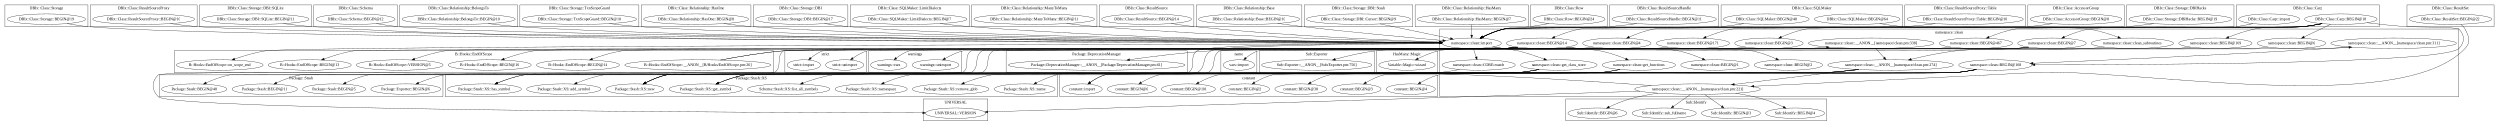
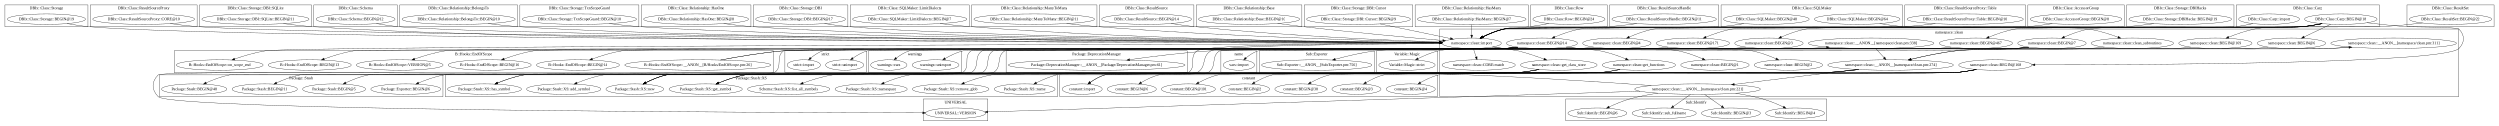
cluster "DBIx::Class::Storage::DBI::Stash": label "DBIx::Class::Storage::DBI::Stash" -> "DBIx::Class::Storage::DBI::Cursor"
node "DBIx::Class::ResultSourceProxy::BEGIN@10": label "DBIx::Class::ResultSourceProxy::BEGIN@10" -> "DBIx::Class::ResultSourceProxy::CORE@10"
cluster "HasMany::Magic": label "HasMany::Magic" -> "Variable::Magic"
edge "namespace::clean::__ANON__[namespace/clean.pm:311]" -> "namespace::clean::BEGIN@168": now "namespace::clean::__ANON__[namespace/clean.pm:311]" -> "namespace::clean::__ANON__[namespace/clean.pm:274]"
node "Variable::Magic::wizard": label "Variable::Magic::wizard" -> "Variable::Magic::strict"
edge "namespace::clean::CORE:match" -> "Package::Exporter::BEGIN@6": now "namespace::clean::BEGIN@7" -> "Package::Exporter::BEGIN@6"
edge "DBIx::Class::ResultSet::BEGIN@22" -> "namespace::clean::__ANON__[namespace/clean.pm:221]": now "DBIx::Class::ResultSet::BEGIN@22" -> "namespace::clean::import"
